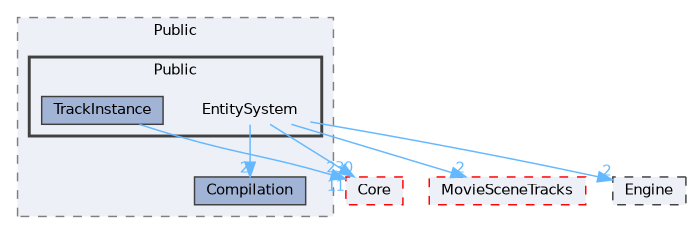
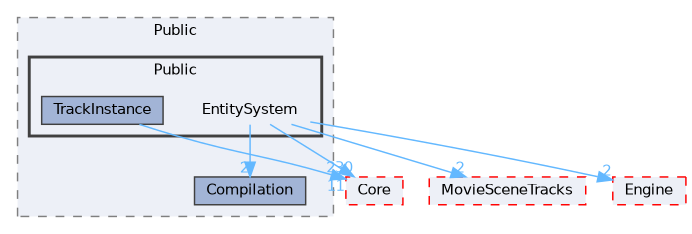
node "Engine": color grey25 -> red
